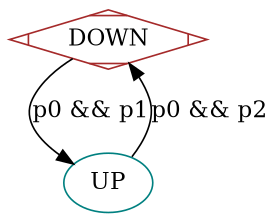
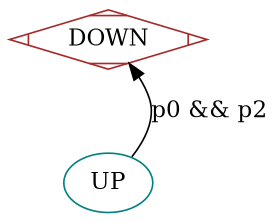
edge "DOWN" -> "UP": removed, label "p0 && p1"
